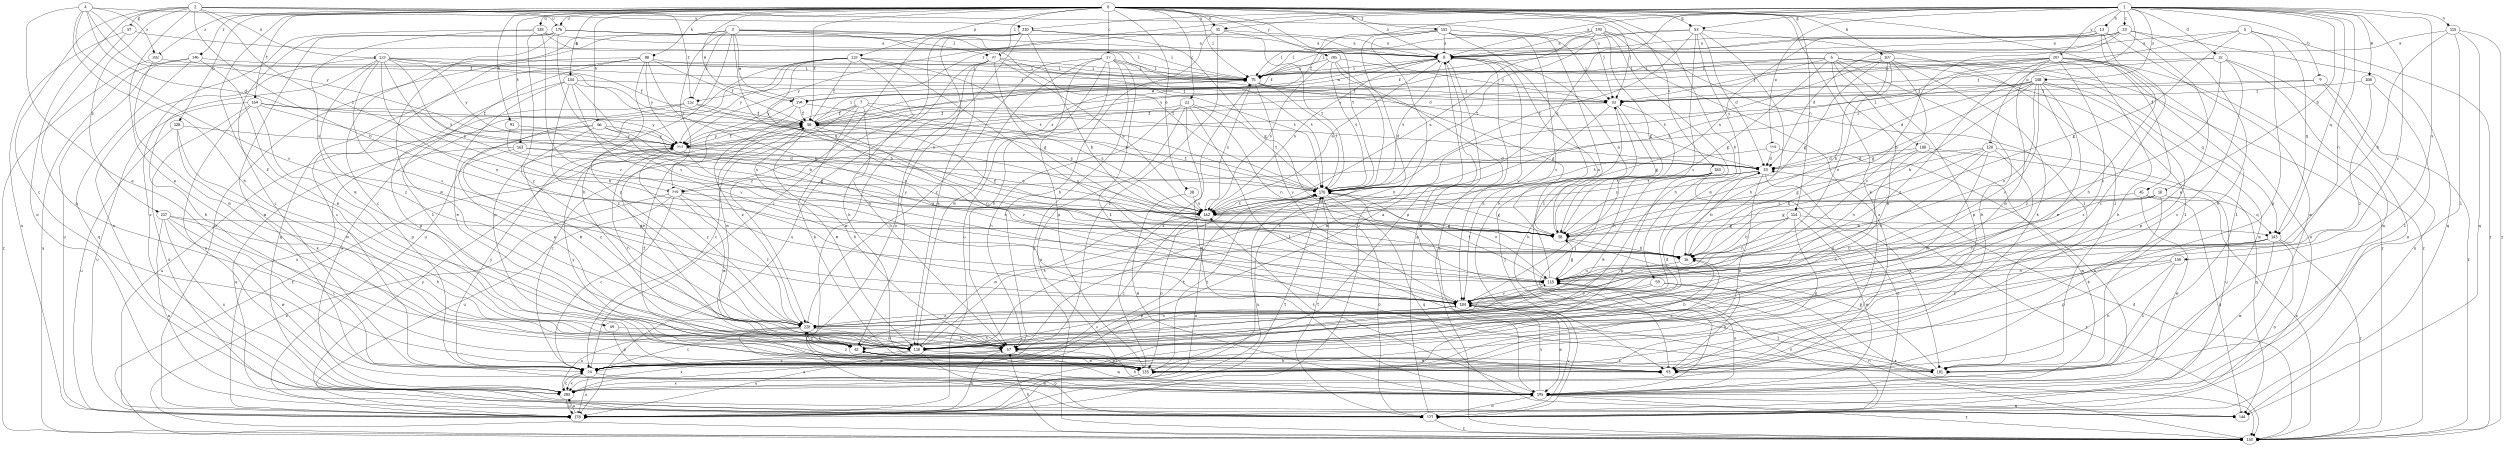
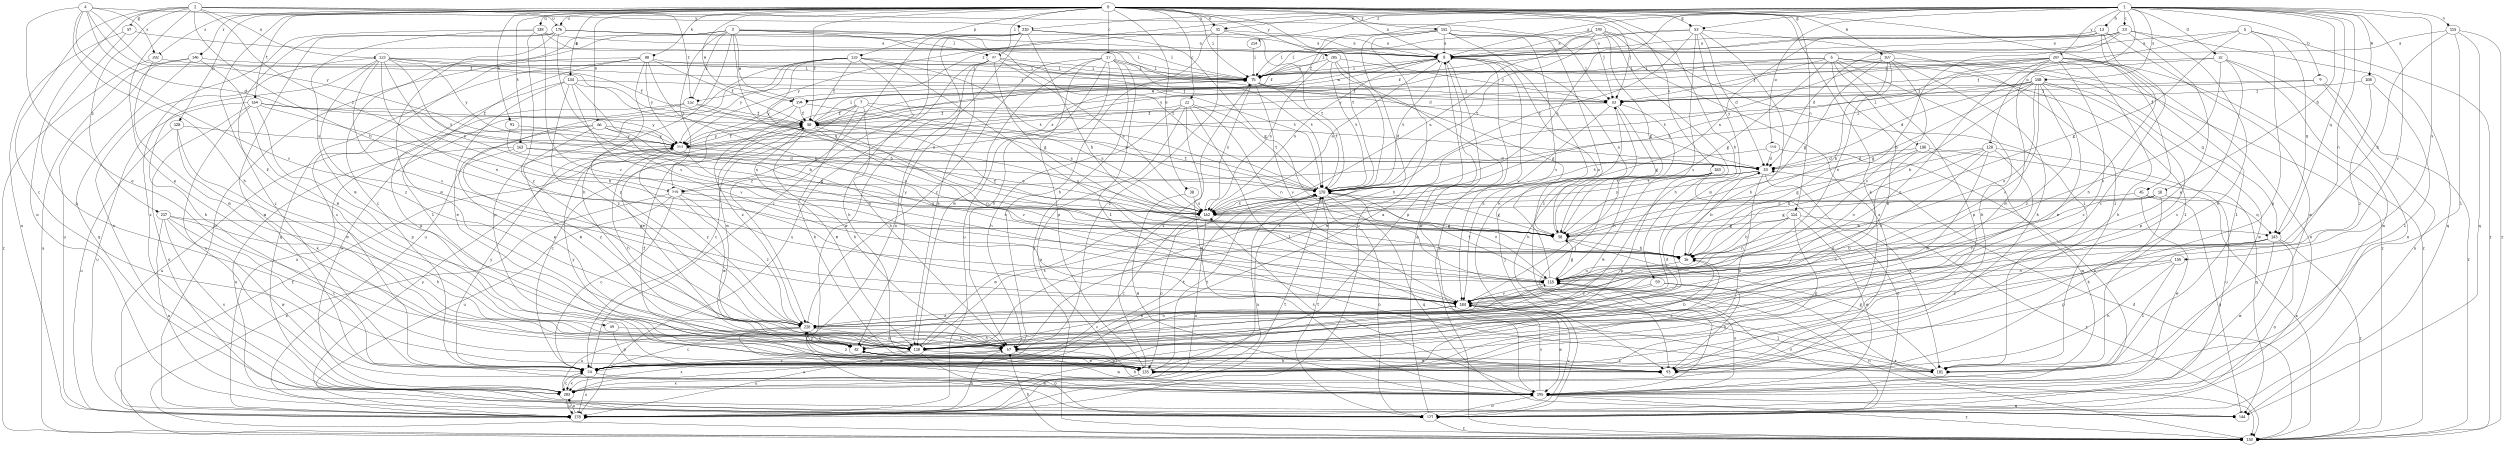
node "214": added
